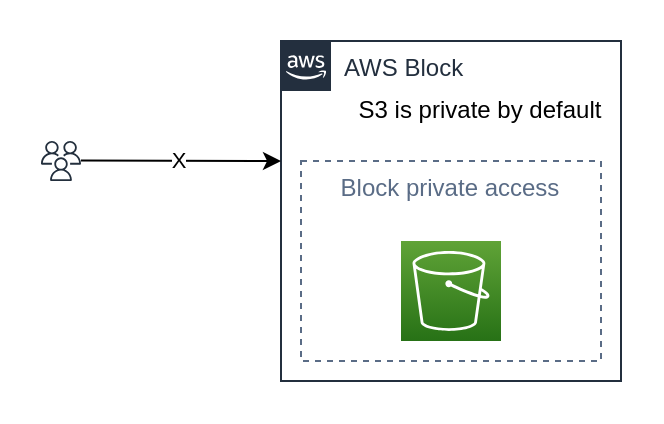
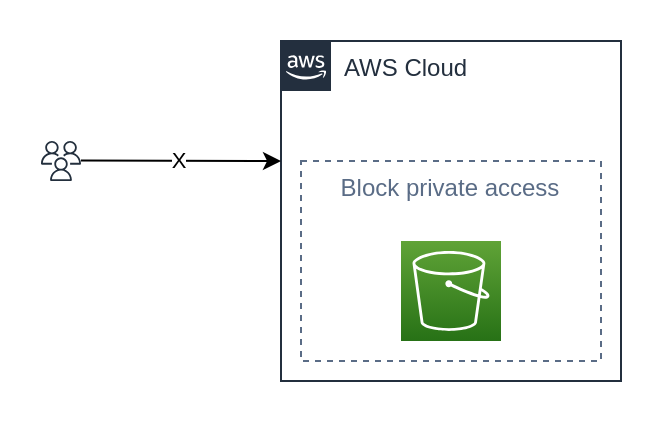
node "AWS Block": label "AWS Block" -> "AWS Cloud"
node "S3 is private by default": removed
